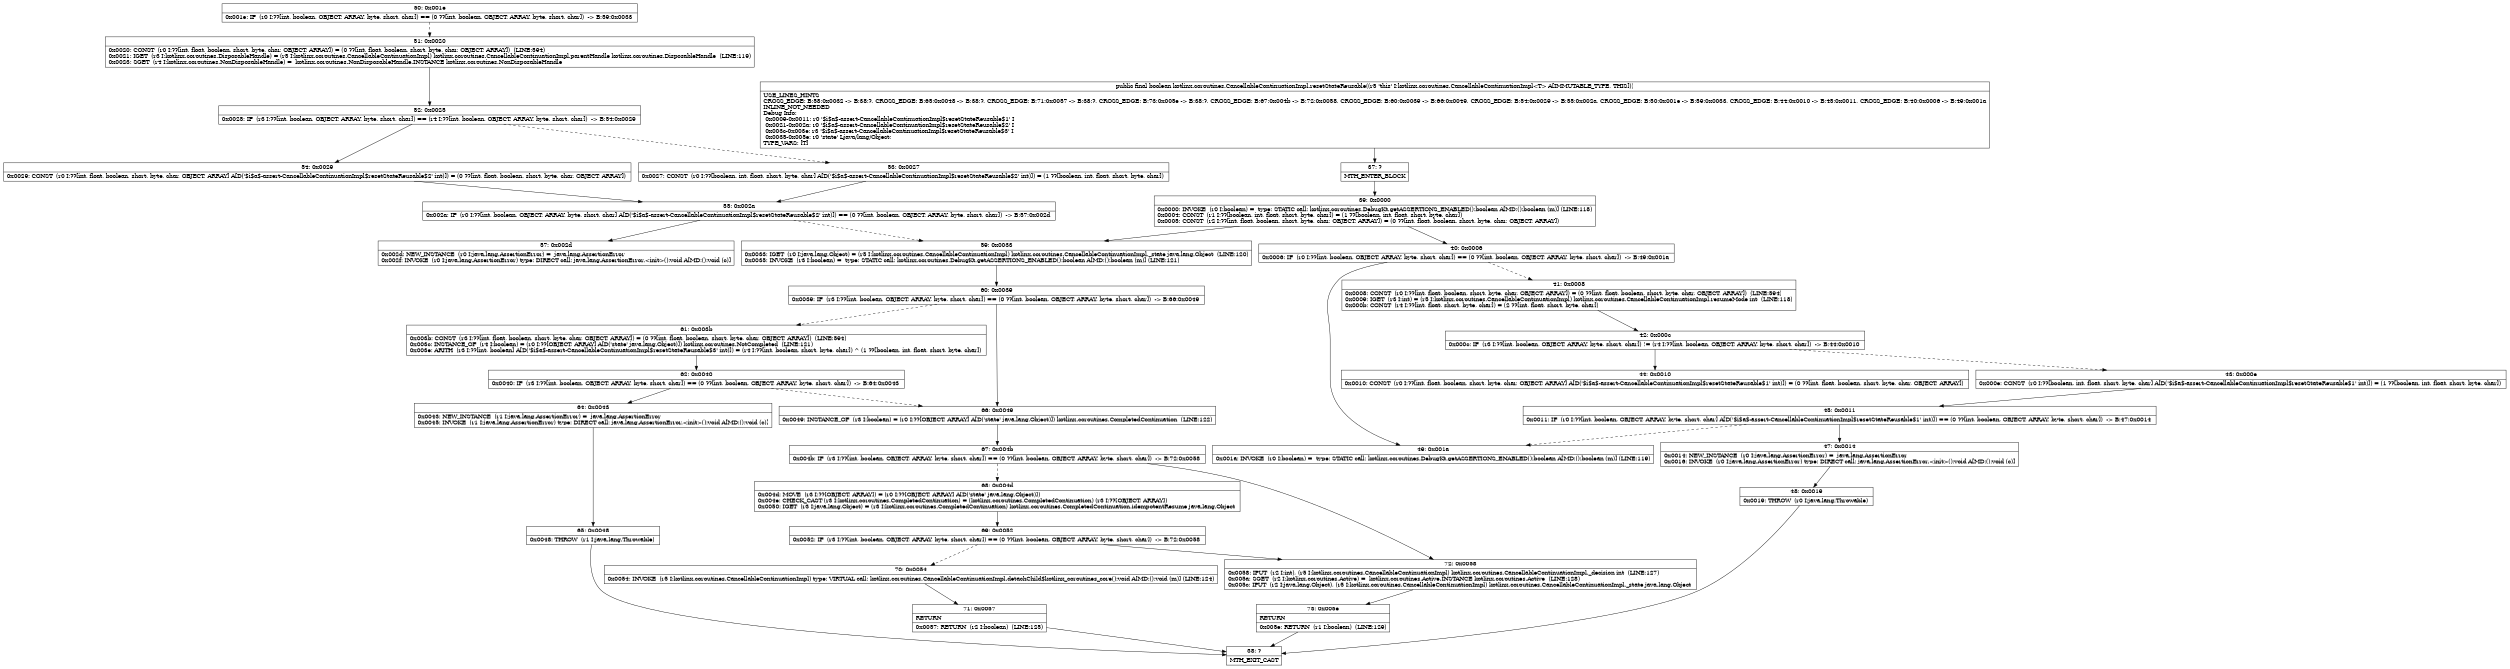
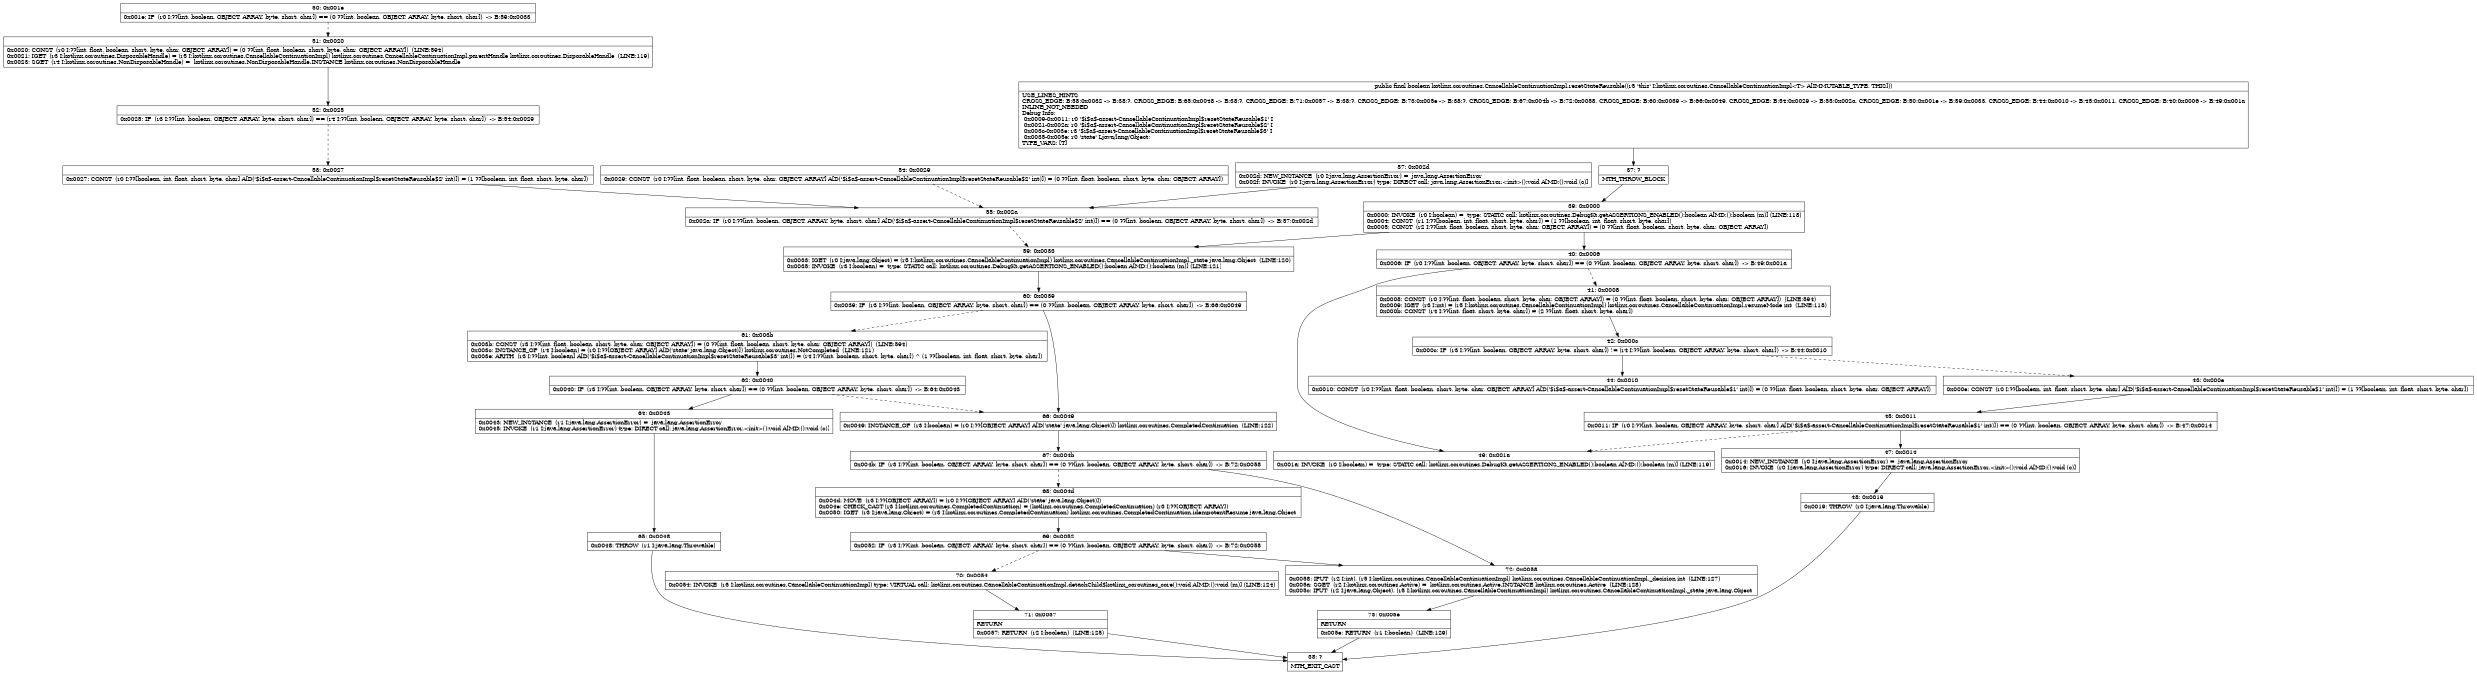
edge "52: 0x0025" -> "54: 0x0029": removed
node "37: ?": text "MTH_ENTER_BLOCK" -> "MTH_THROW_BLOCK"
edge "54: 0x0029" -> "55: 0x002a": style solid -> dashed
edge "55: 0x002a" -> "57: 0x002d": reversed
